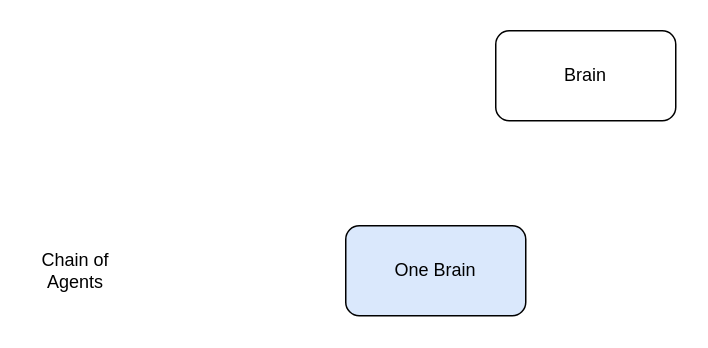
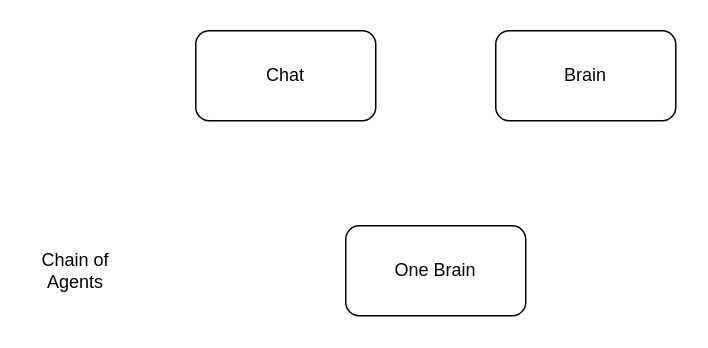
node "Chat": added
node "One Brain": fillcolor #dae8fc -> #ffffff
